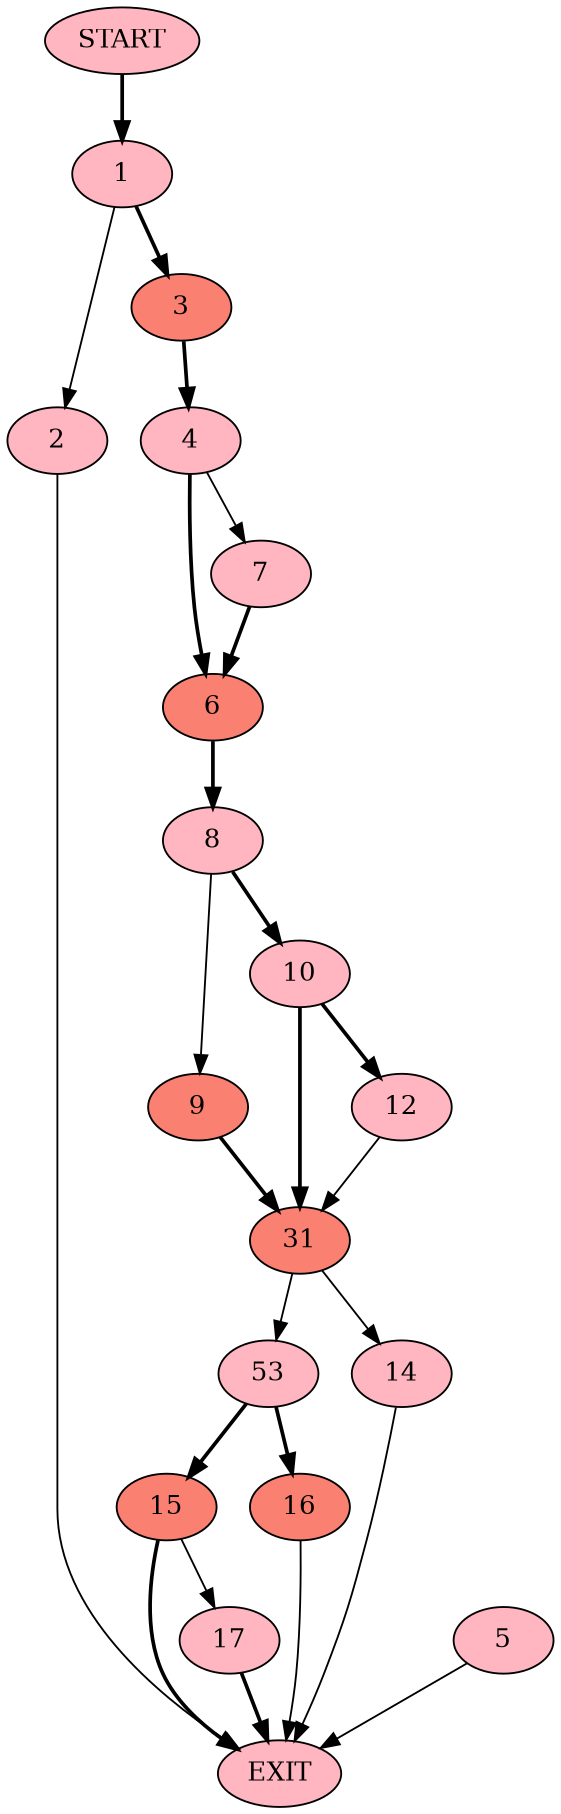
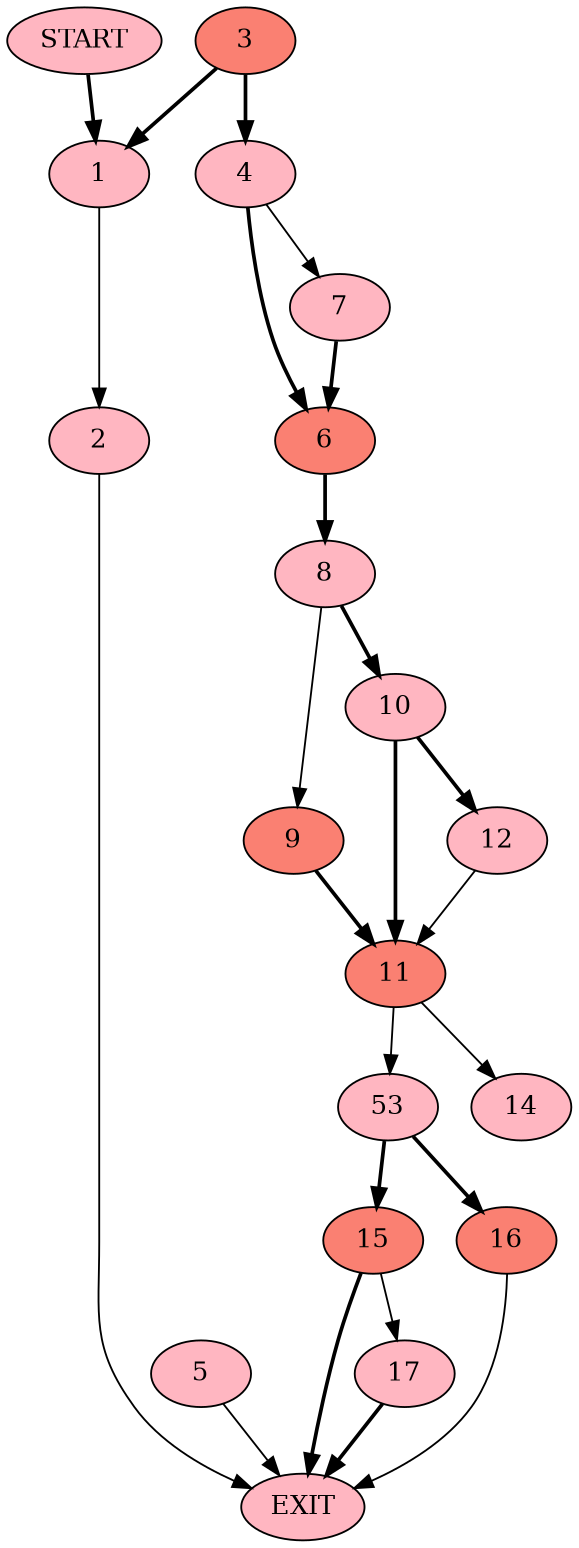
edge "1" -> "3": reversed
node "31": label "31" -> "11"
edge "14" -> "EXIT": removed
